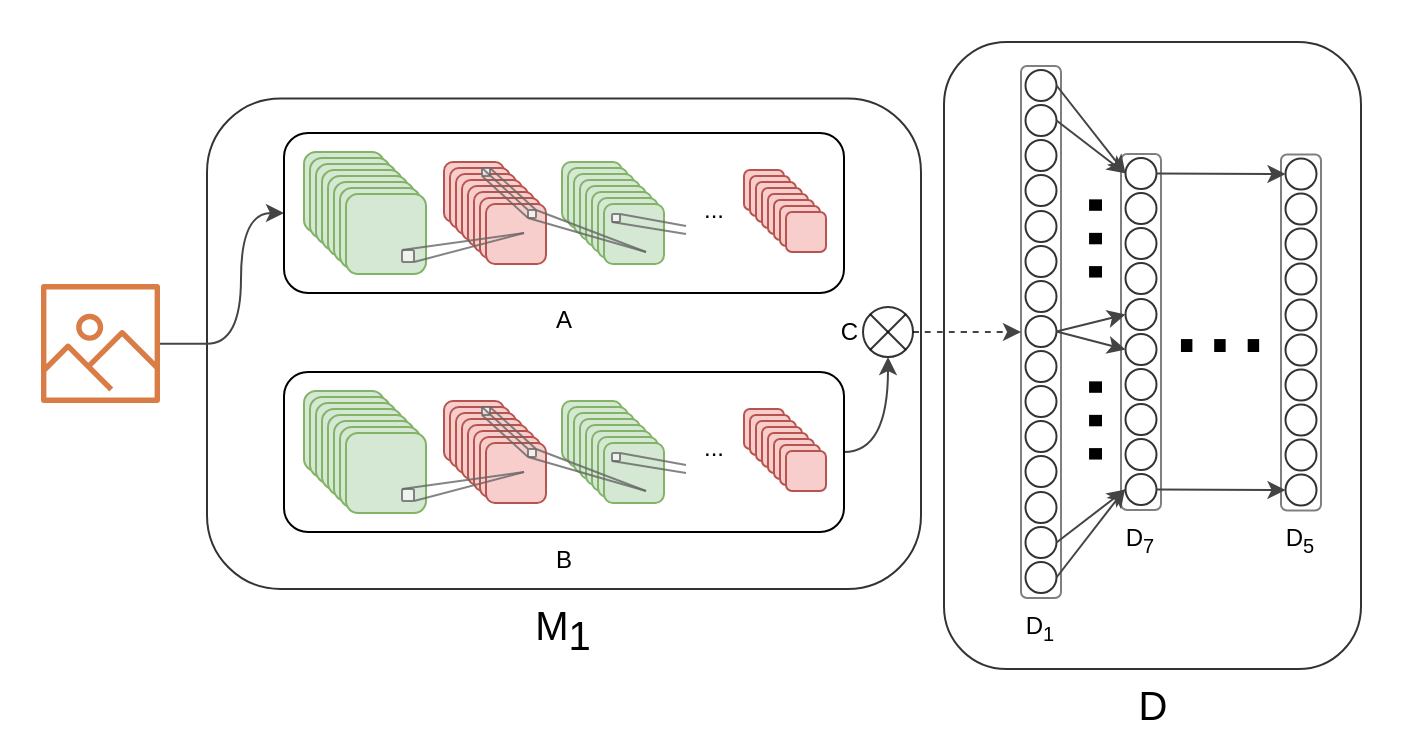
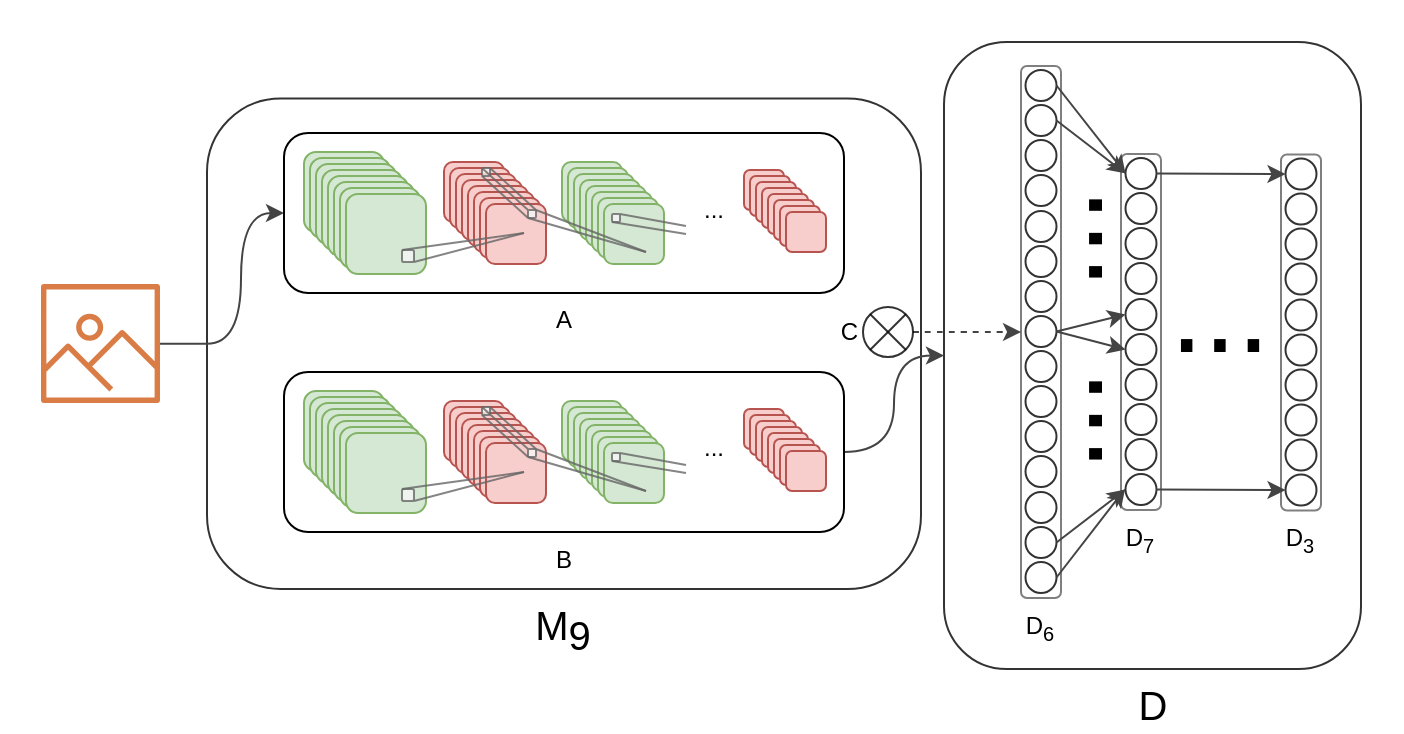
edge "B" -> "C": now "B" -> "D"
node "D5": label "D5" -> "D3"
node "M1": label "M1" -> "M9"
node "D1": label "D1" -> "D6"
